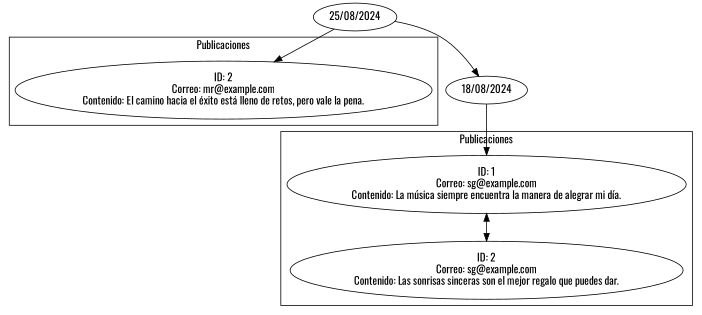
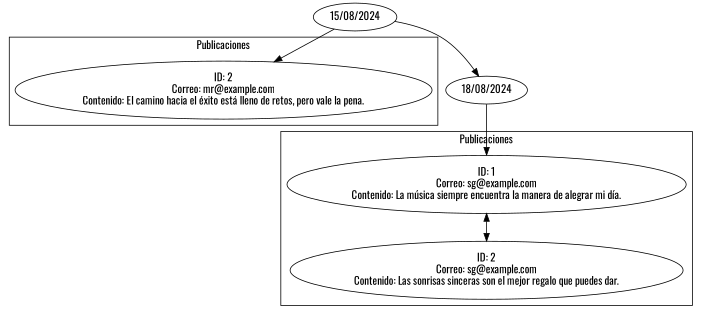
node "25/08/2024": label "25/08/2024" -> "15/08/2024"
